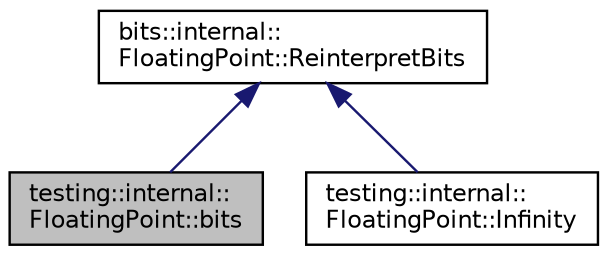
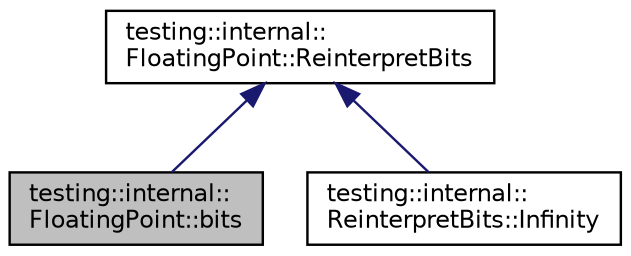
node "bits::internal:: FloatingPoint::ReinterpretBits": label "bits::internal:: FloatingPoint::ReinterpretBits" -> "testing::internal:: FloatingPoint::ReinterpretBits"
node "testing::internal:: FloatingPoint::Infinity": label "testing::internal:: FloatingPoint::Infinity" -> "testing::internal:: ReinterpretBits::Infinity"
